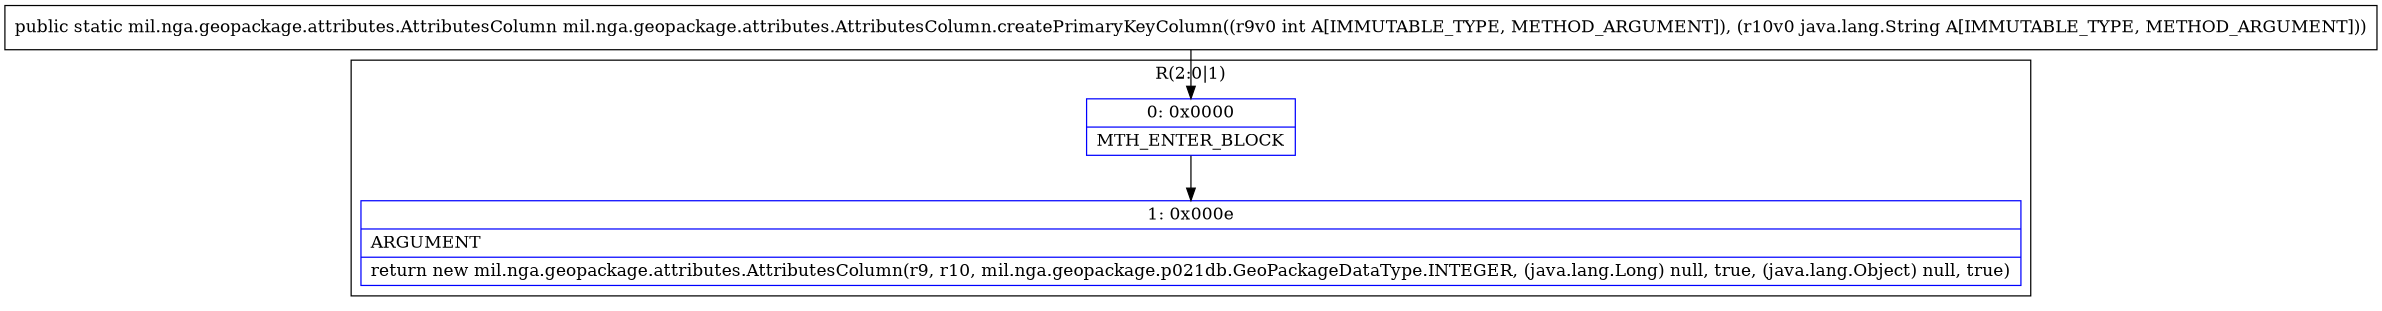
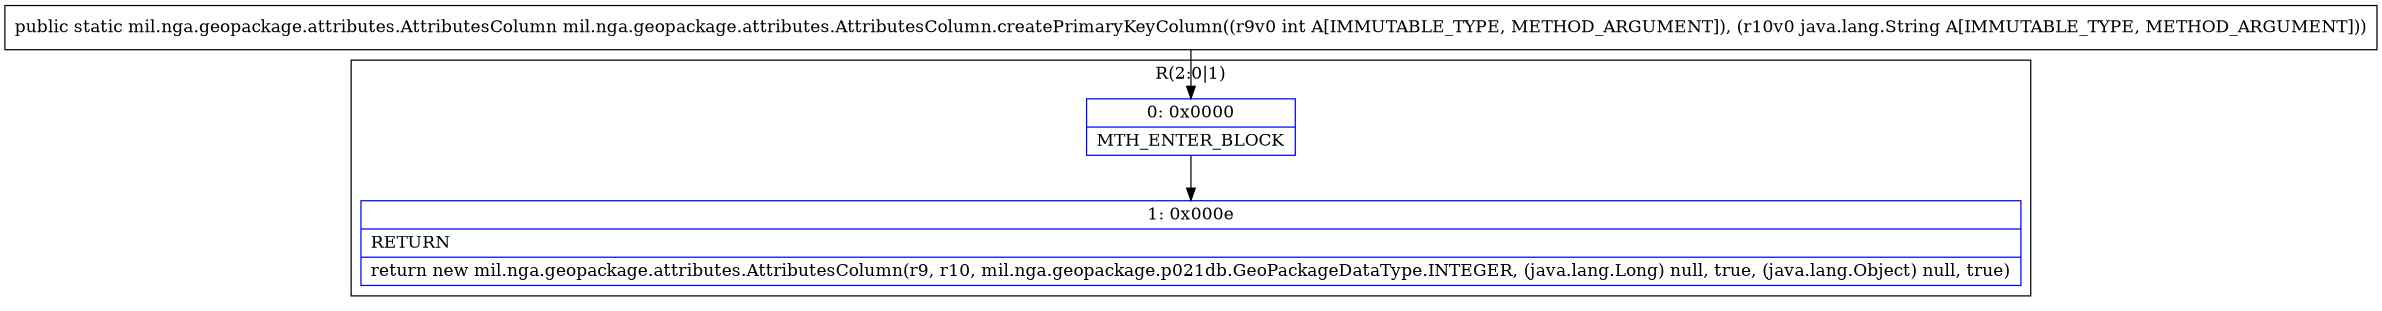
node "1: 0x000e": text "ARGUMENT" -> "RETURN"
